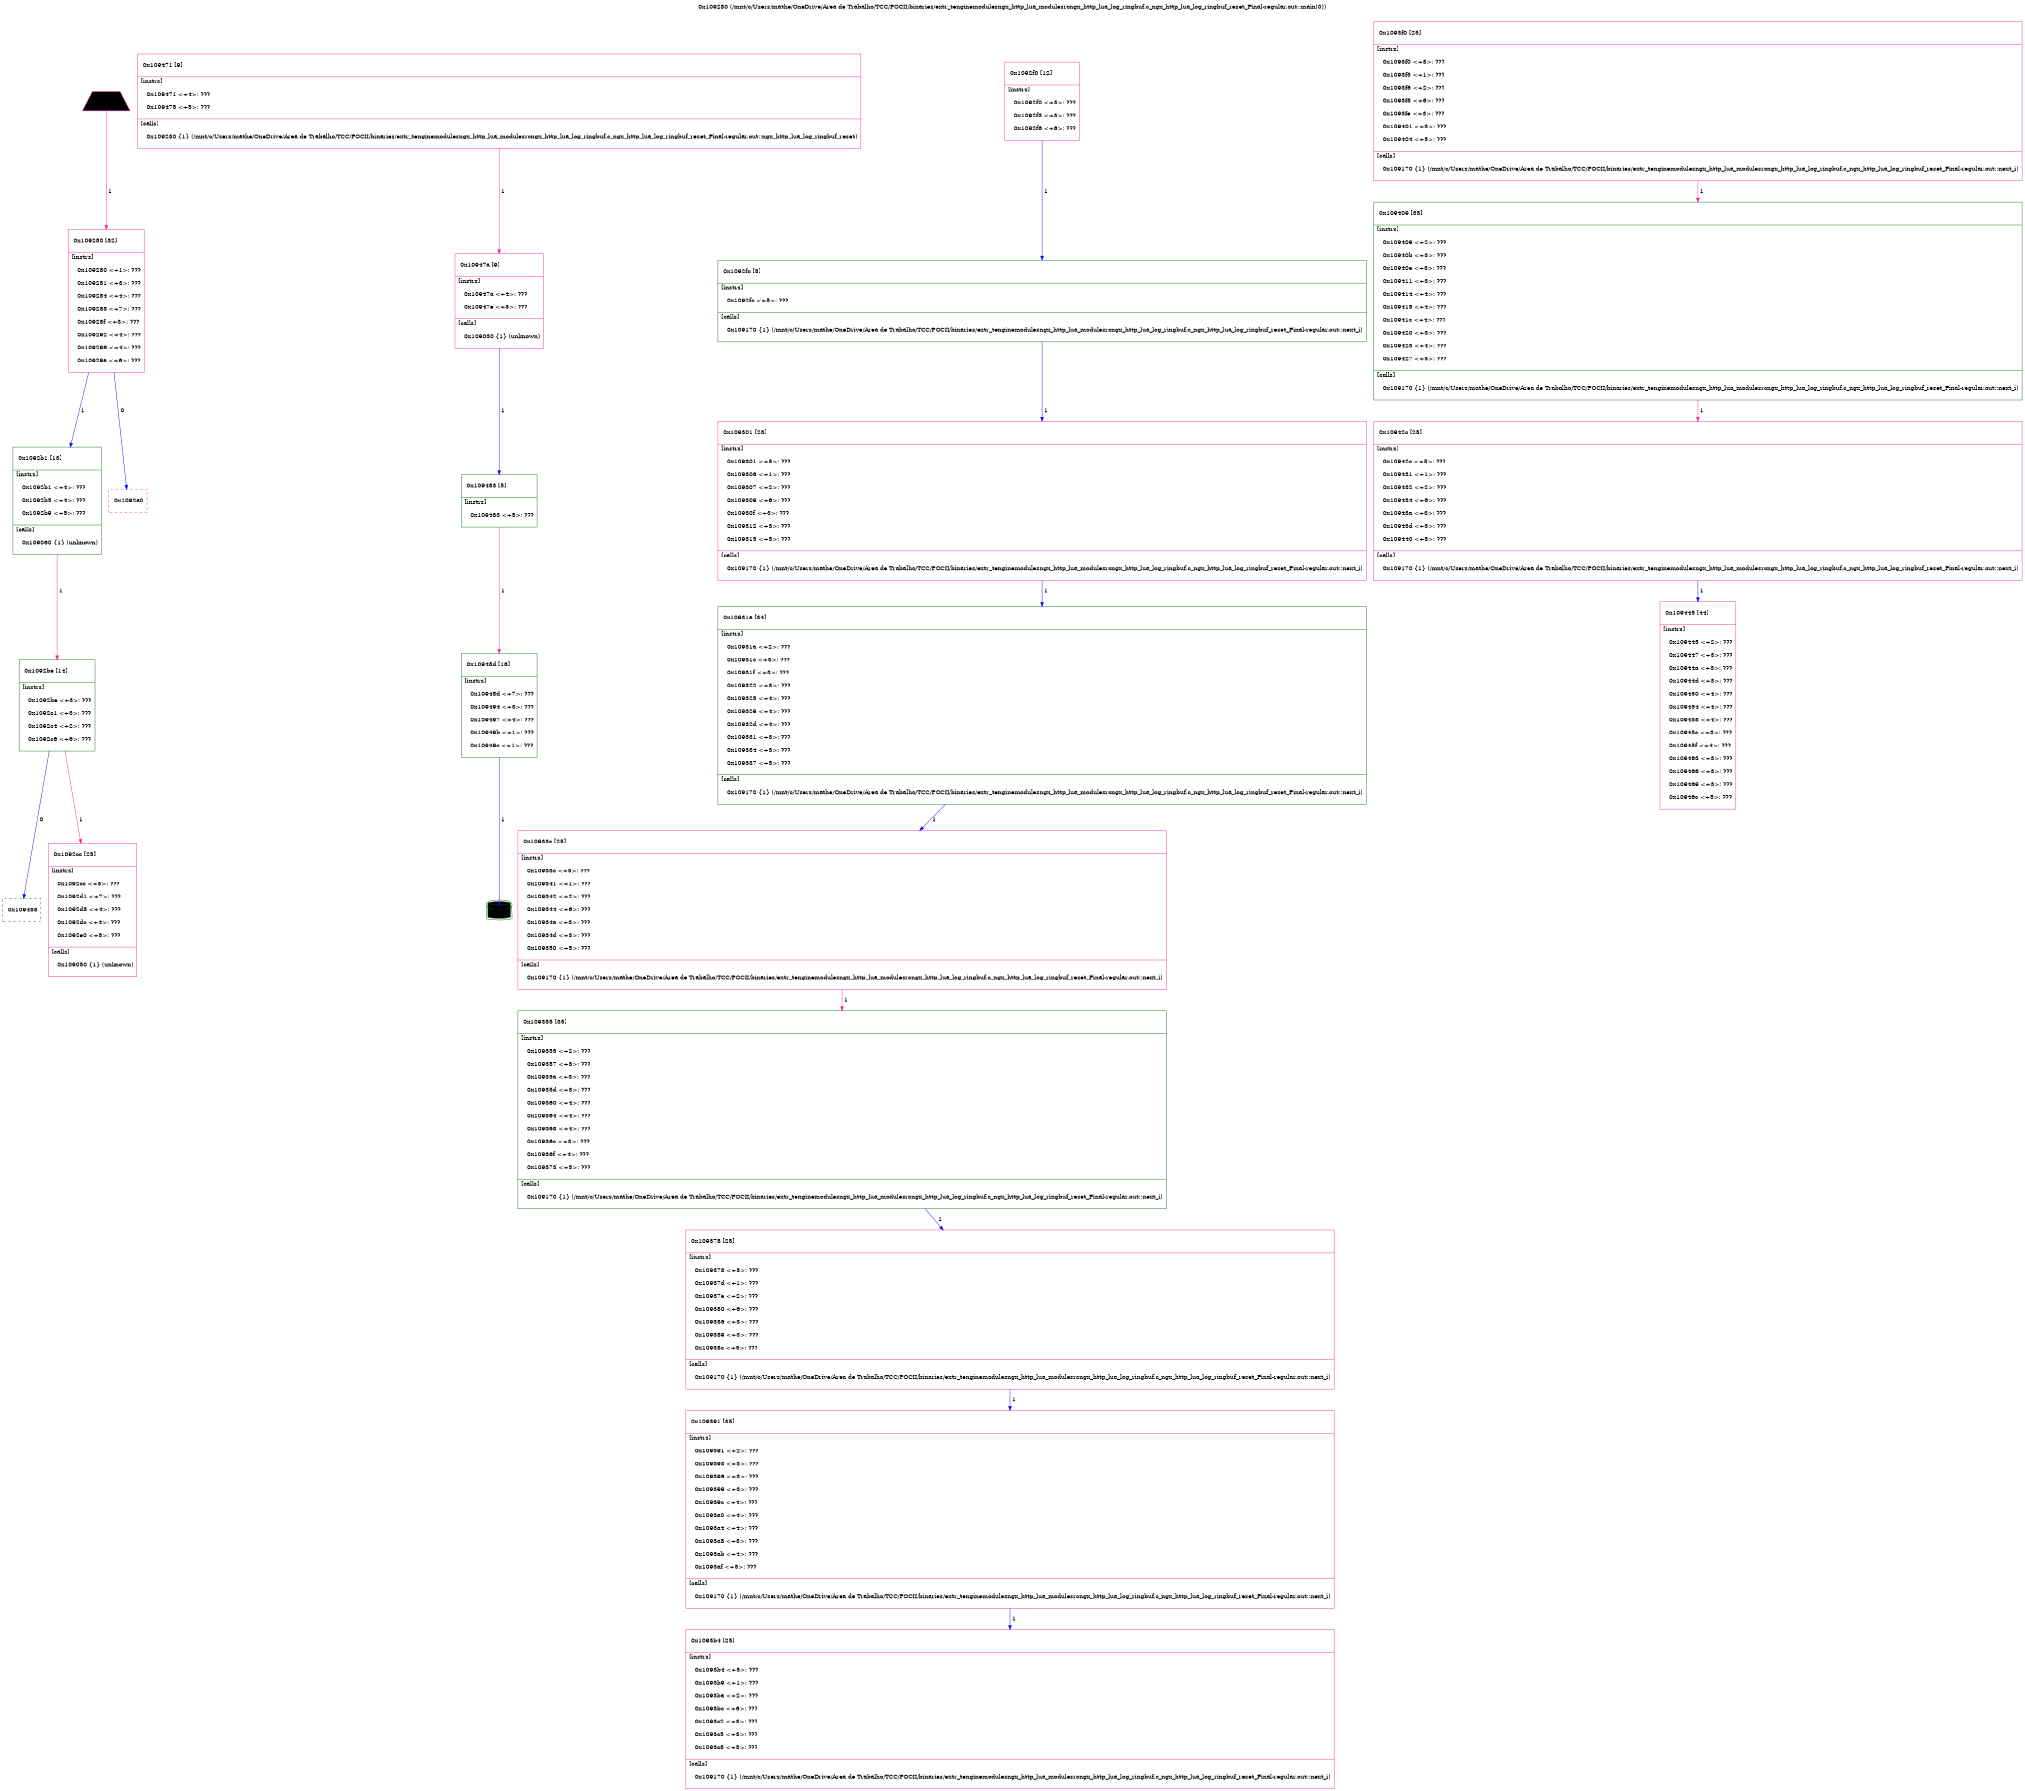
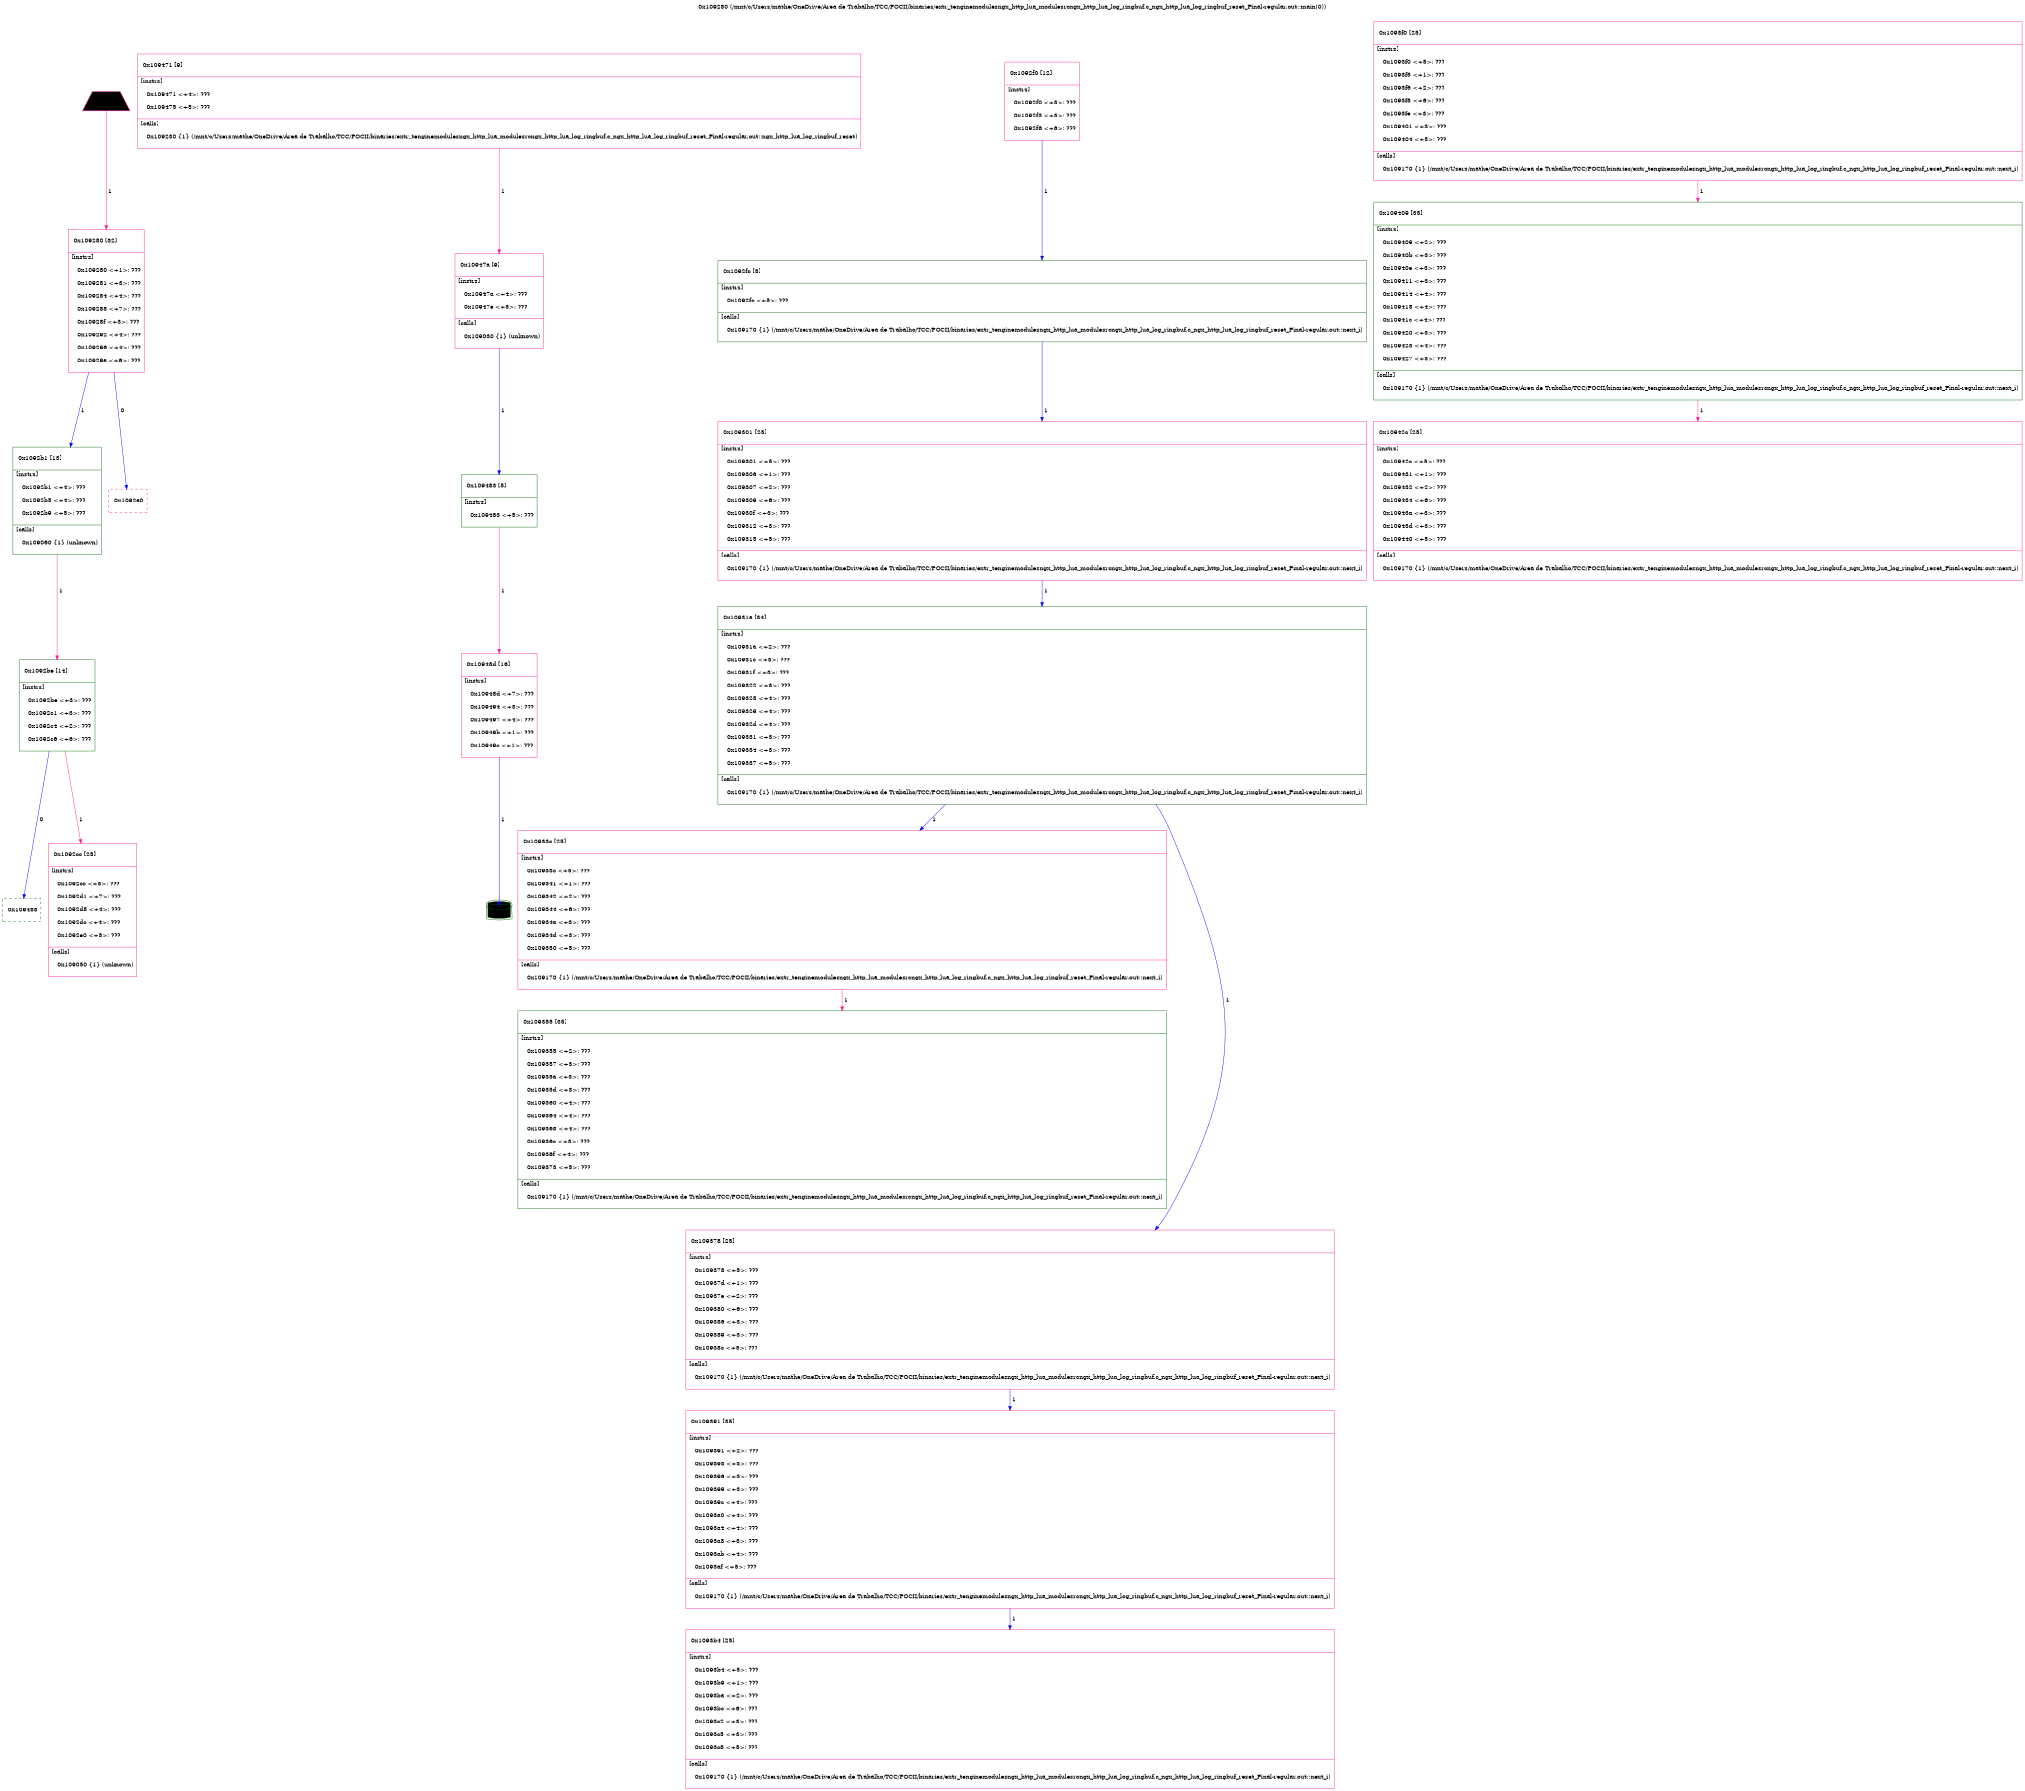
node "0x10948d [16]": color darkgreen -> deeppink
node "0x109445 [44]": removed
edge "0x109355 [35]" -> "0x109378 [25]": now "0x10931a [34]" -> "0x109378 [25]"
